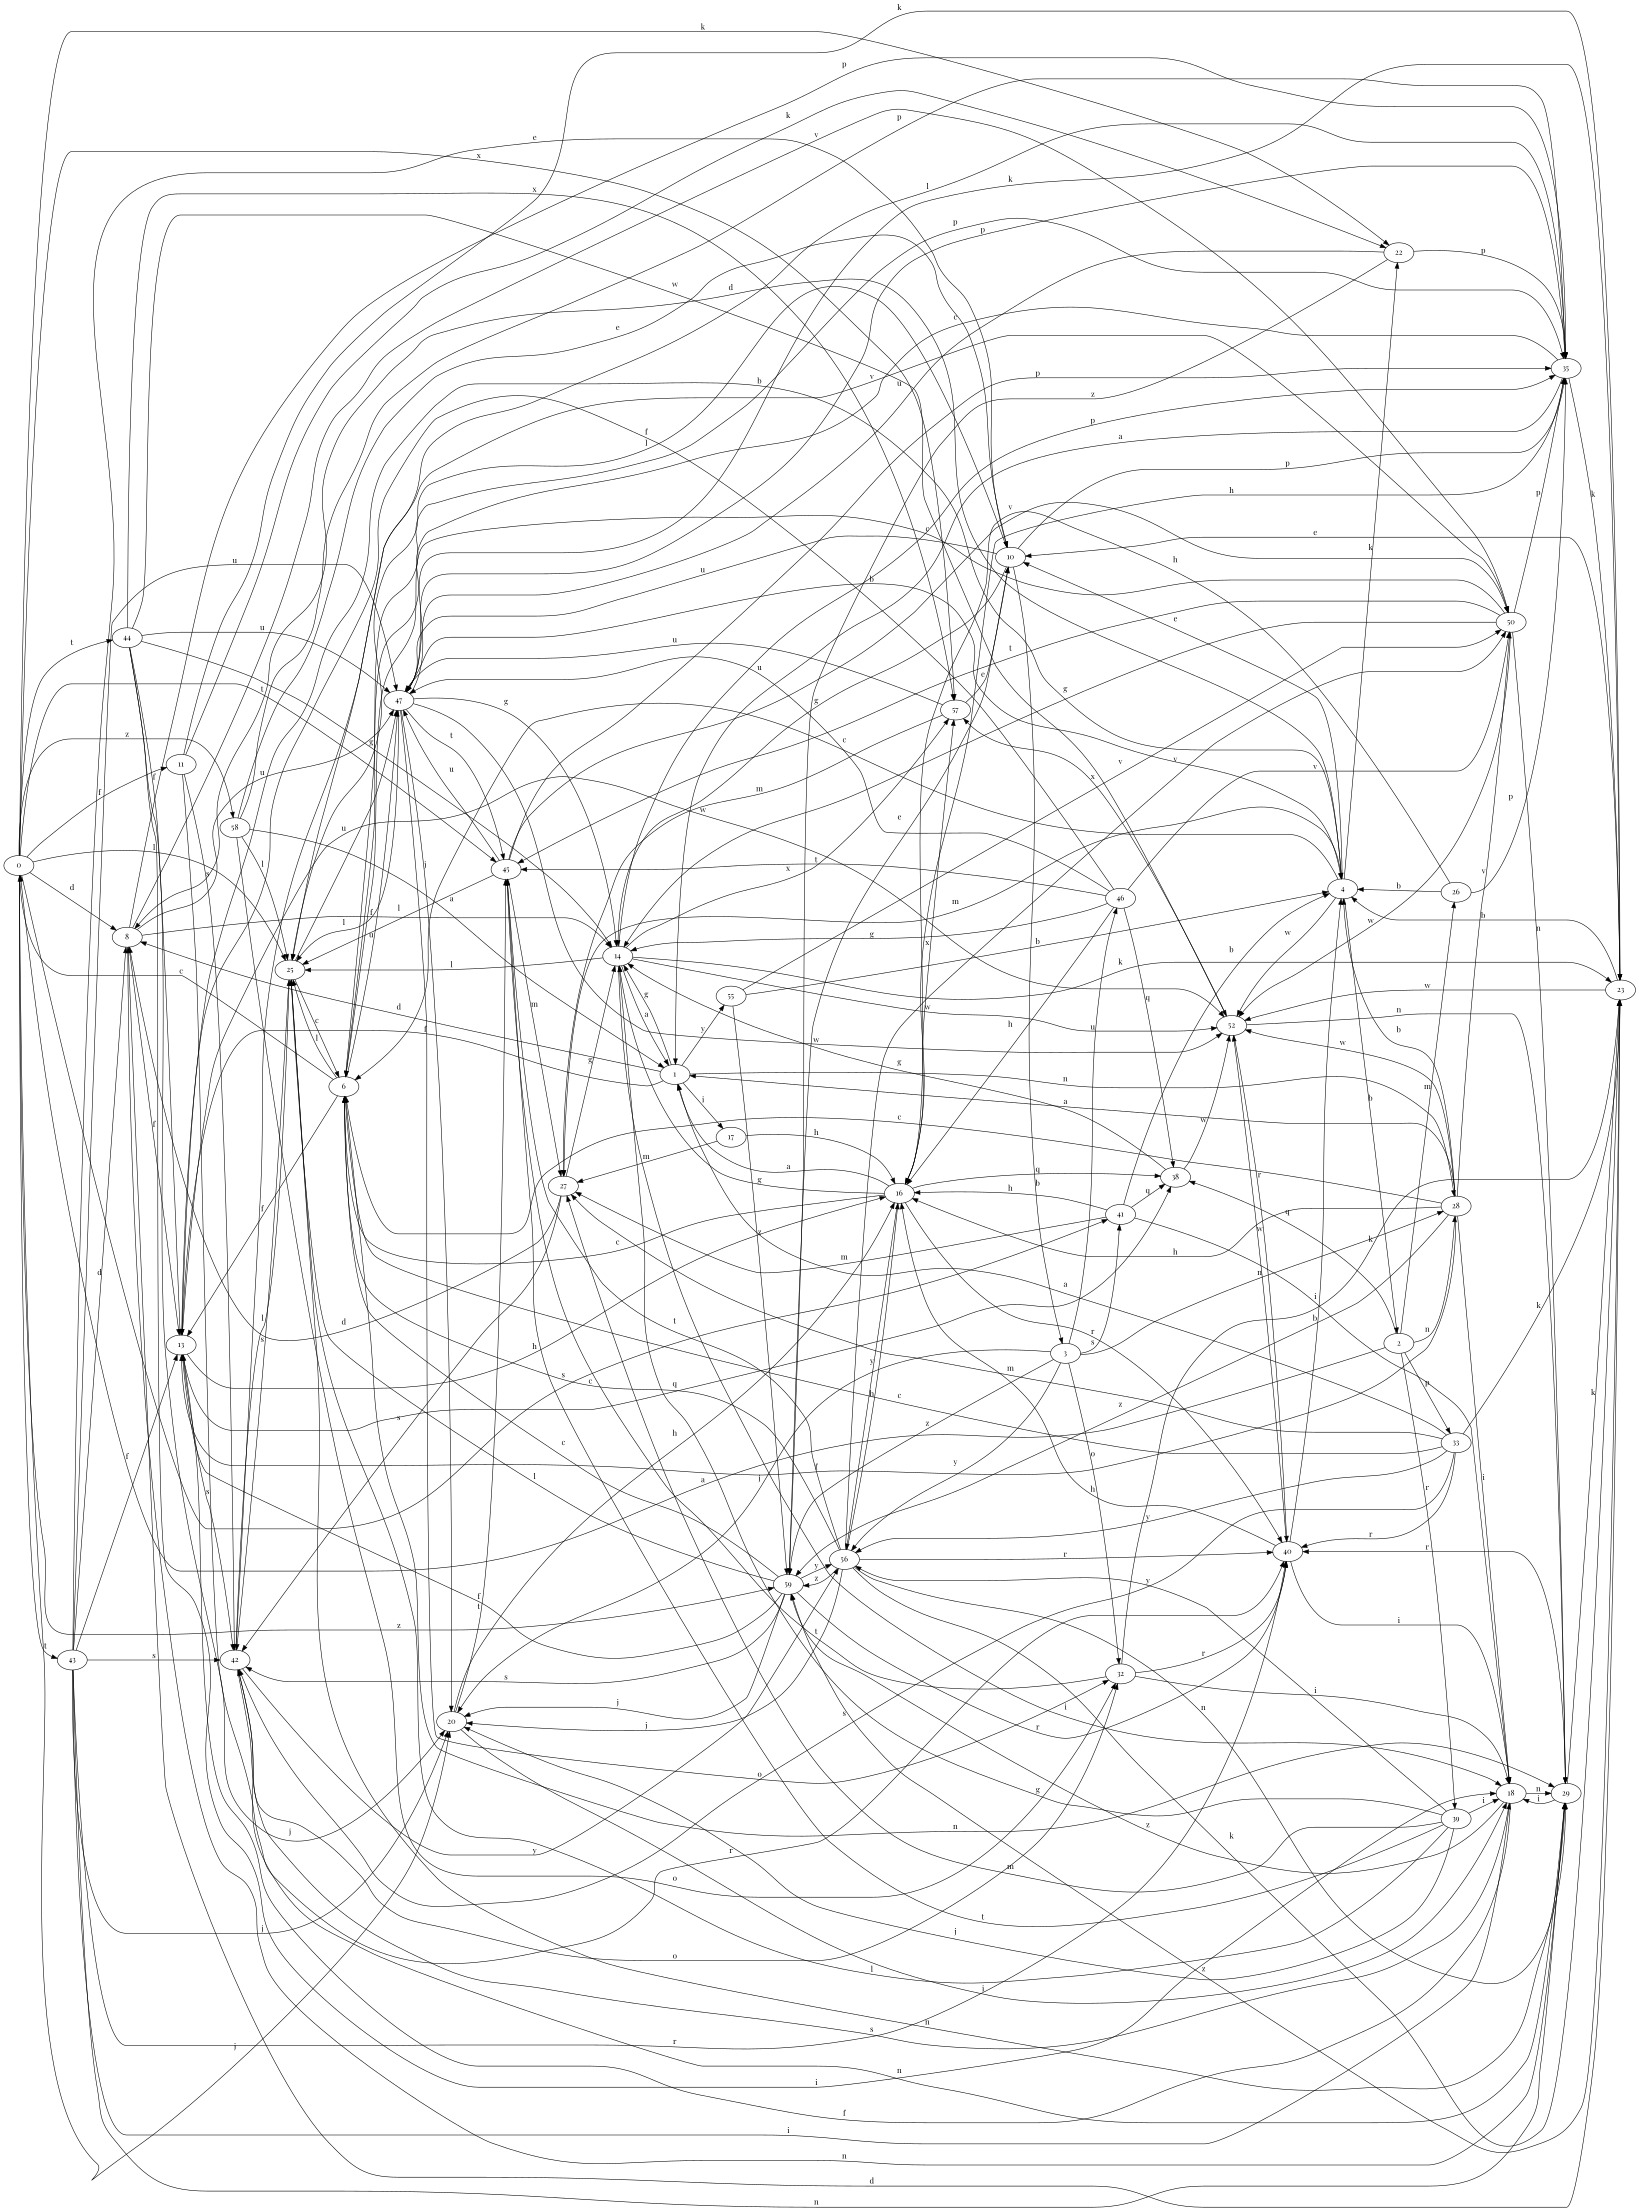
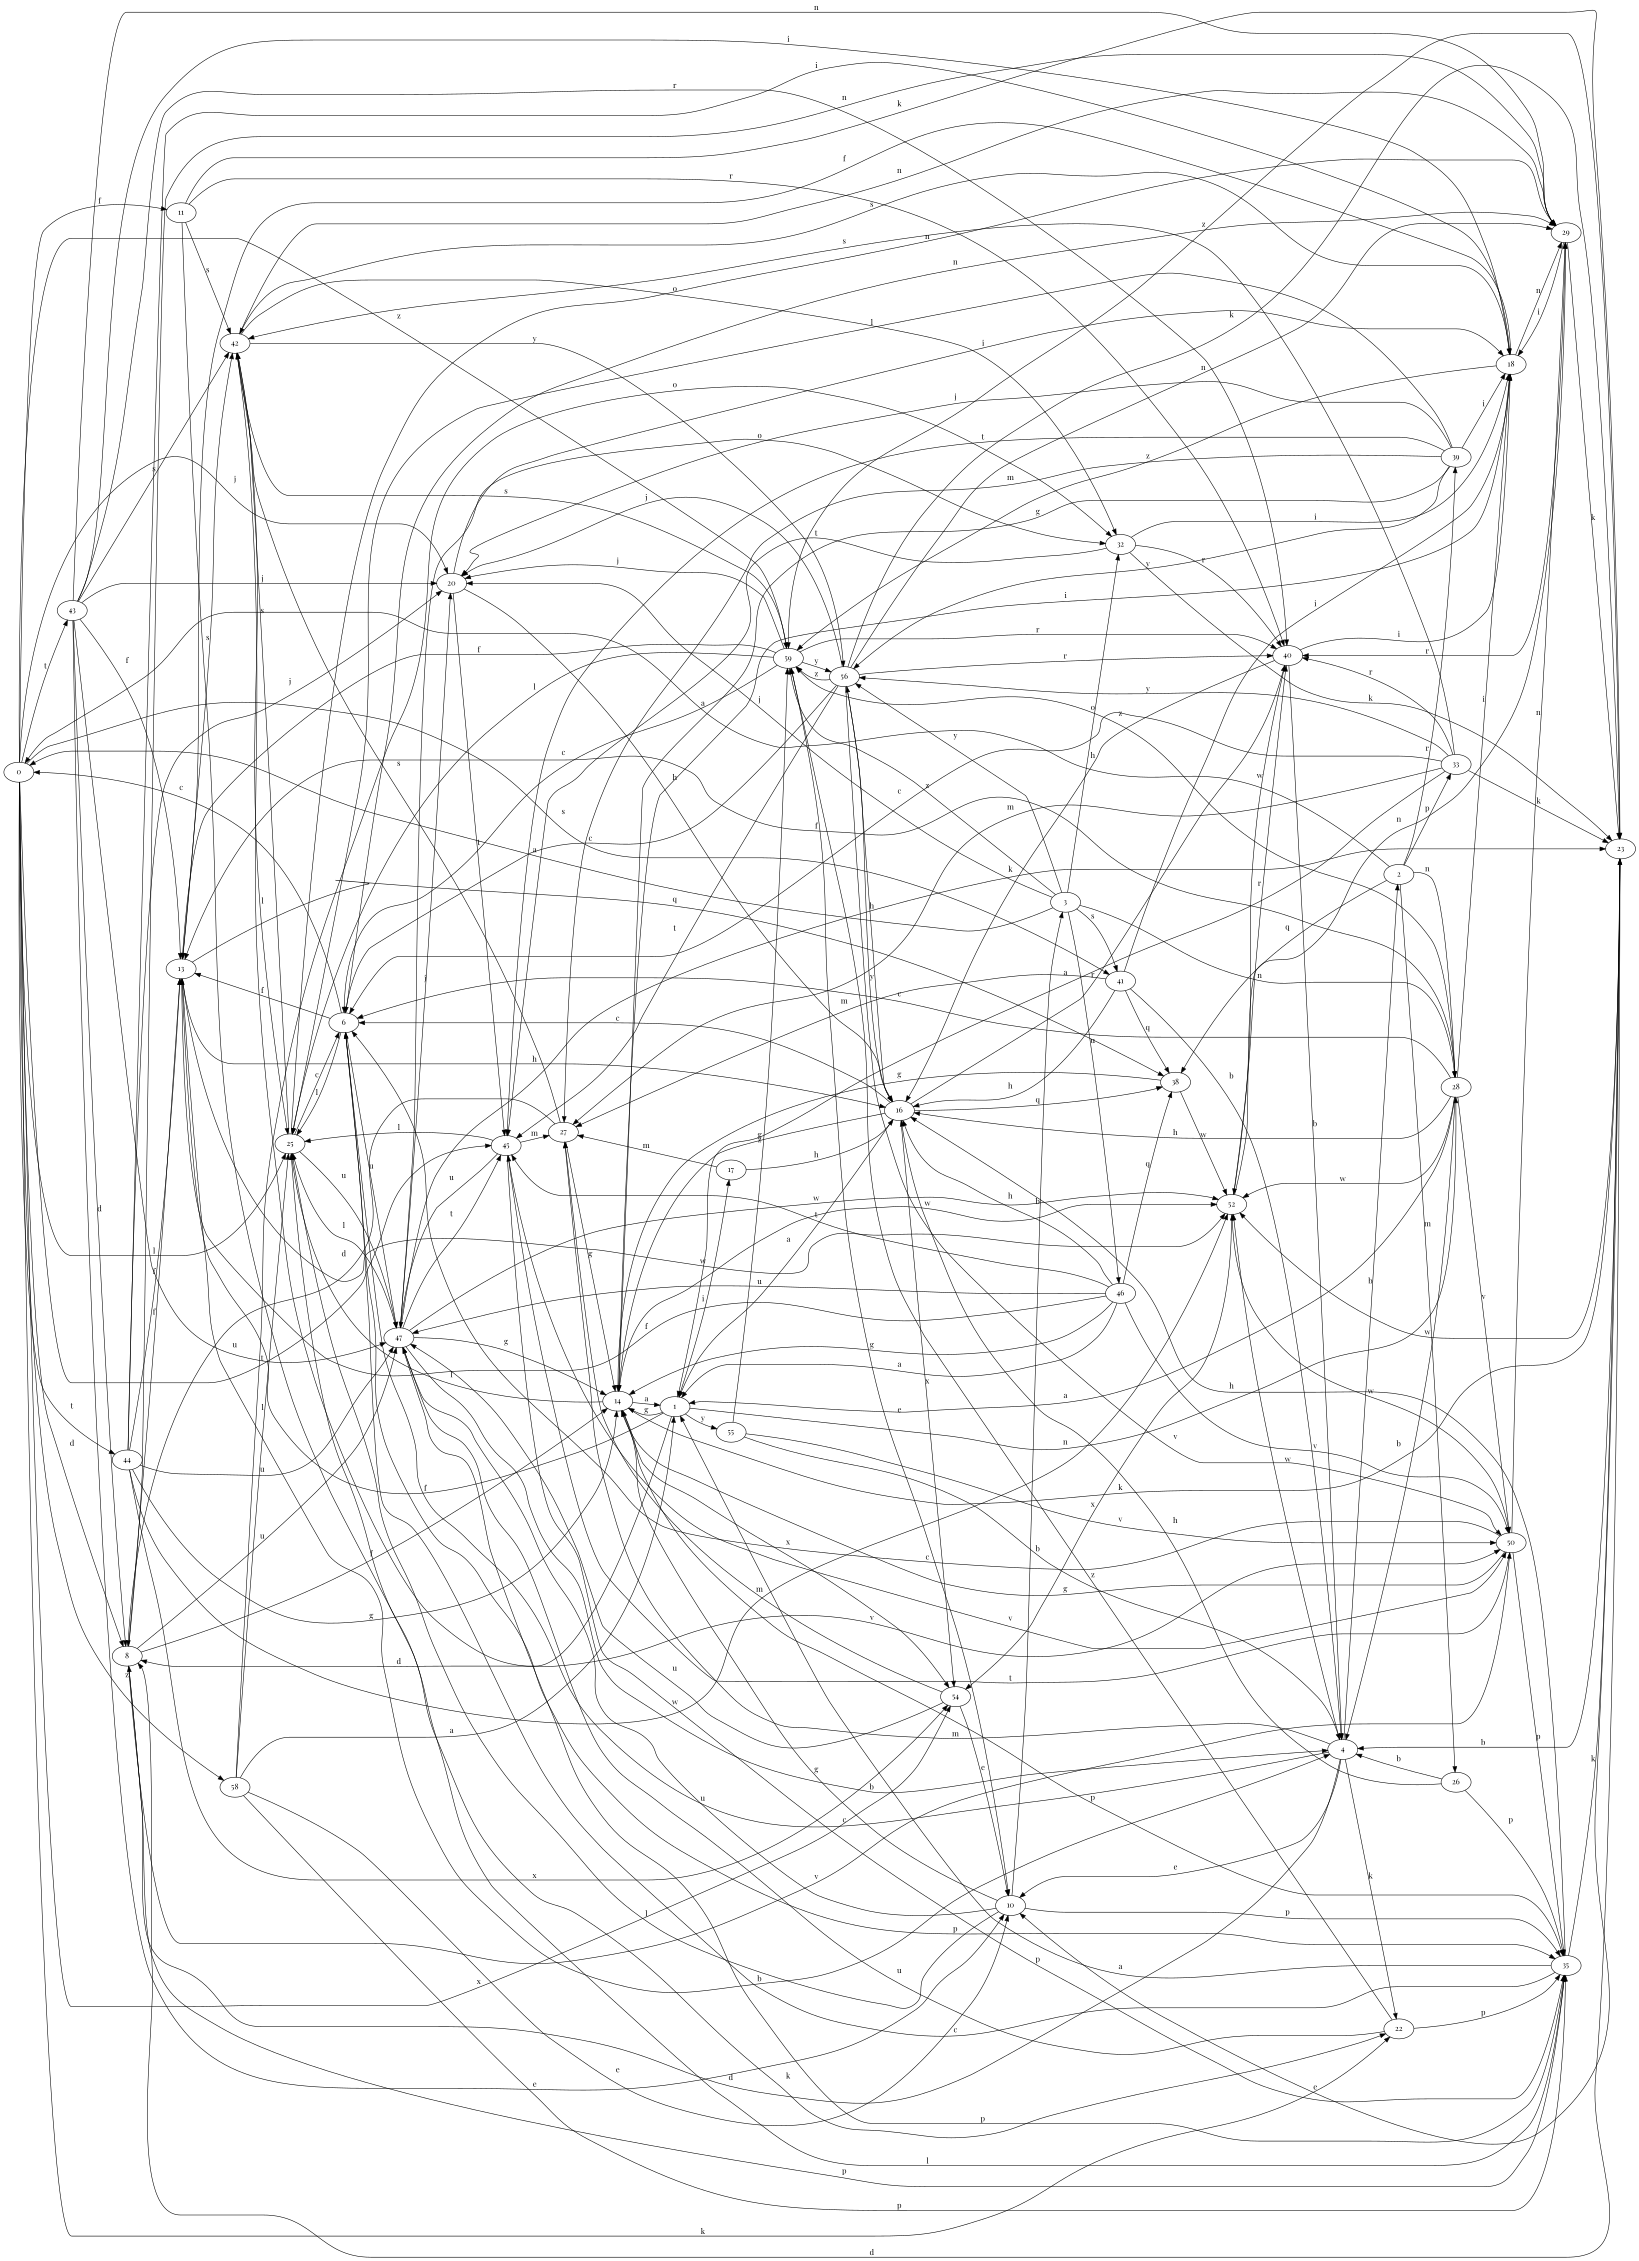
node "57": label "57" -> "54"
edge "3" -> "0": added, label "a"
edge "46" -> "1": added, label "a"
